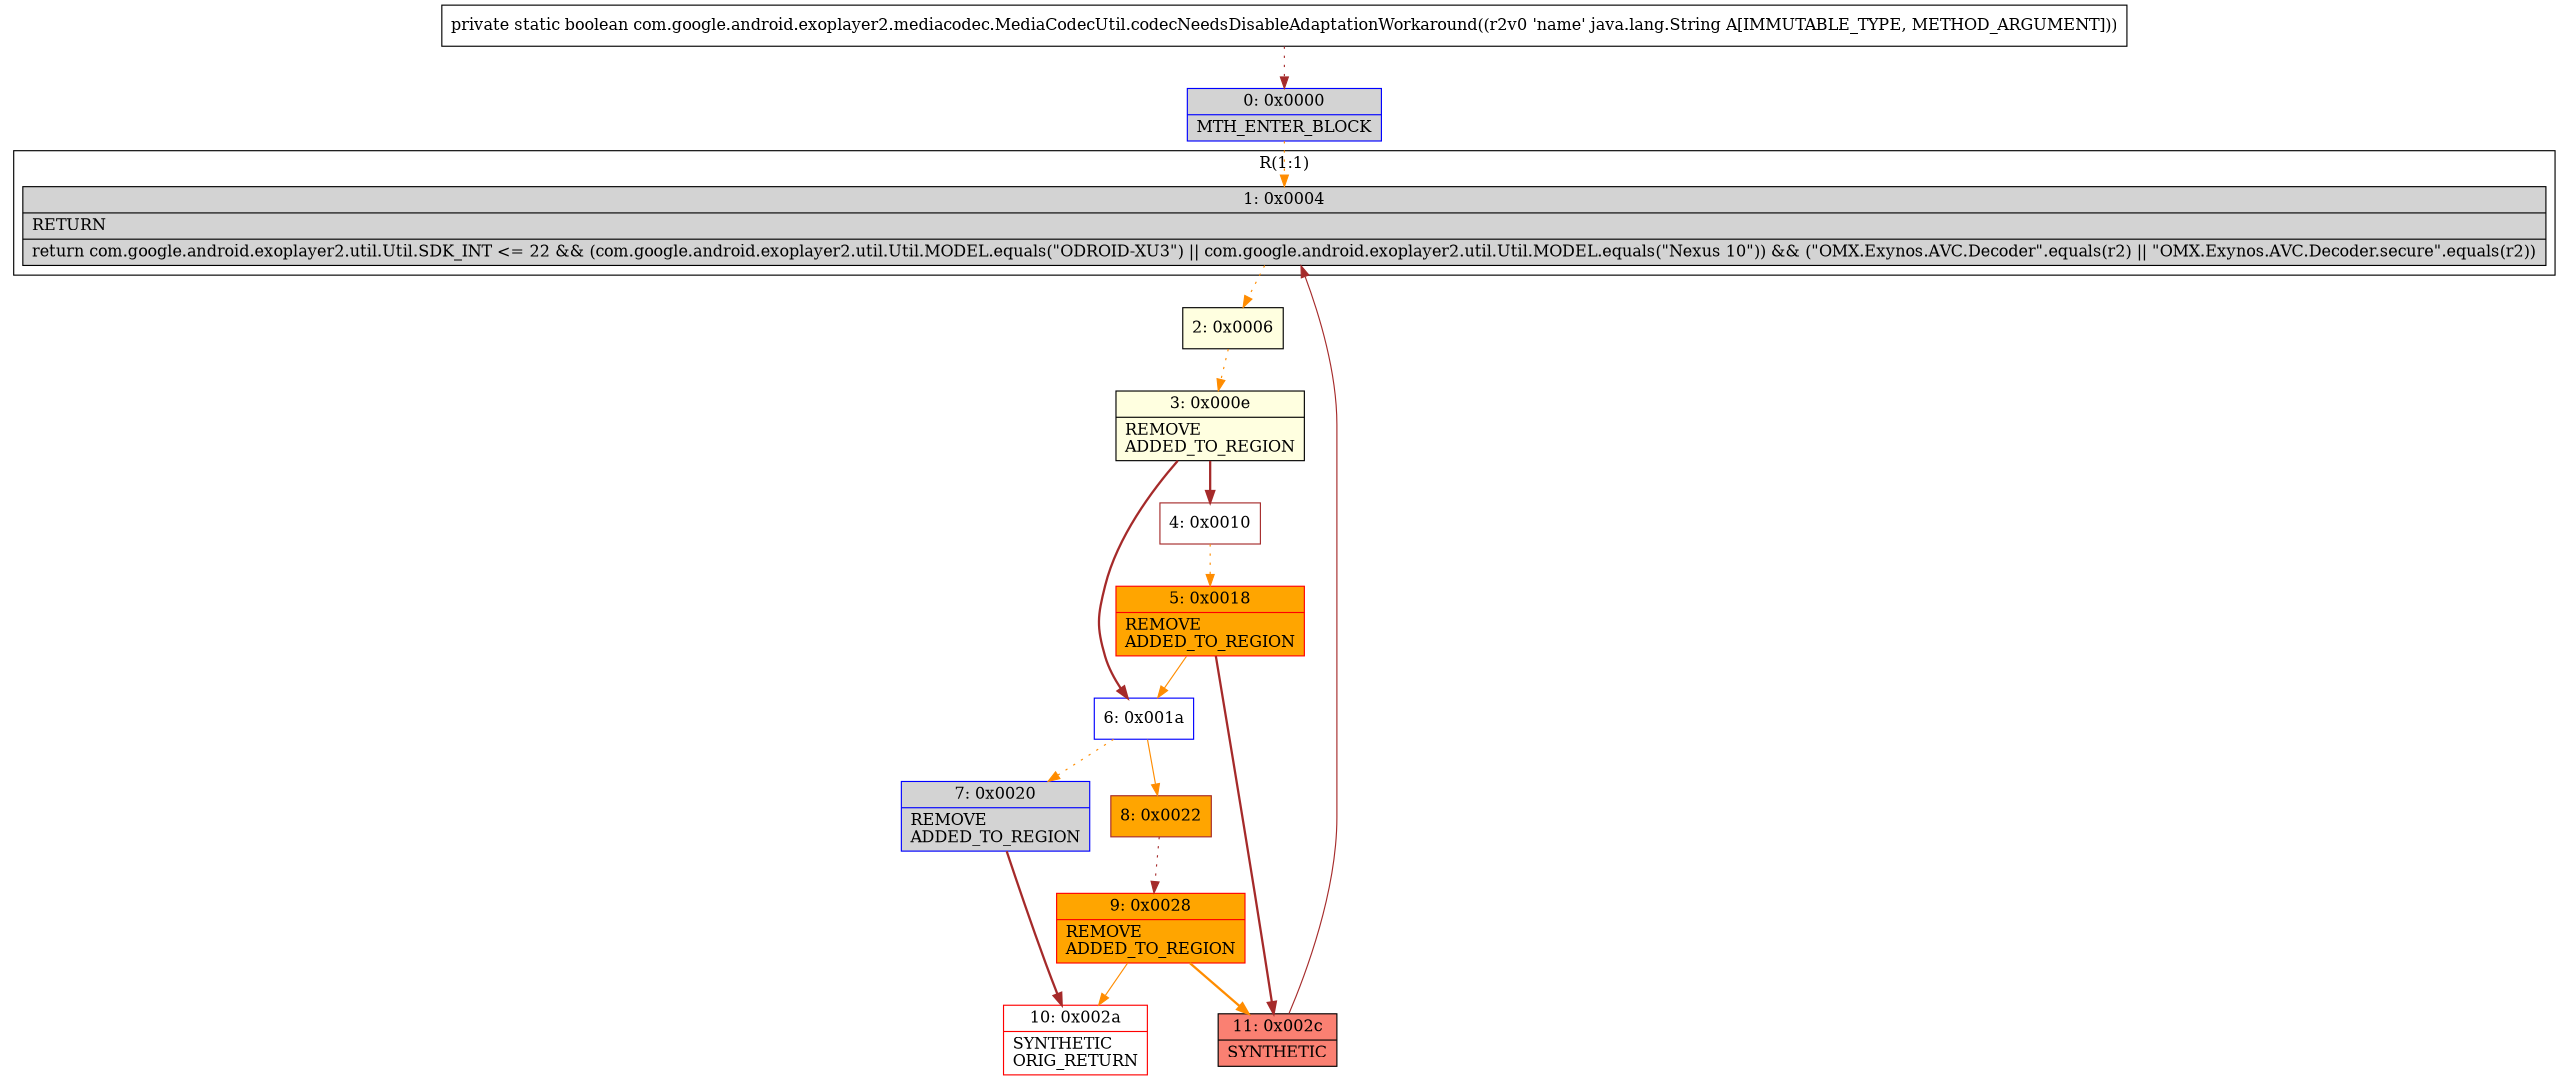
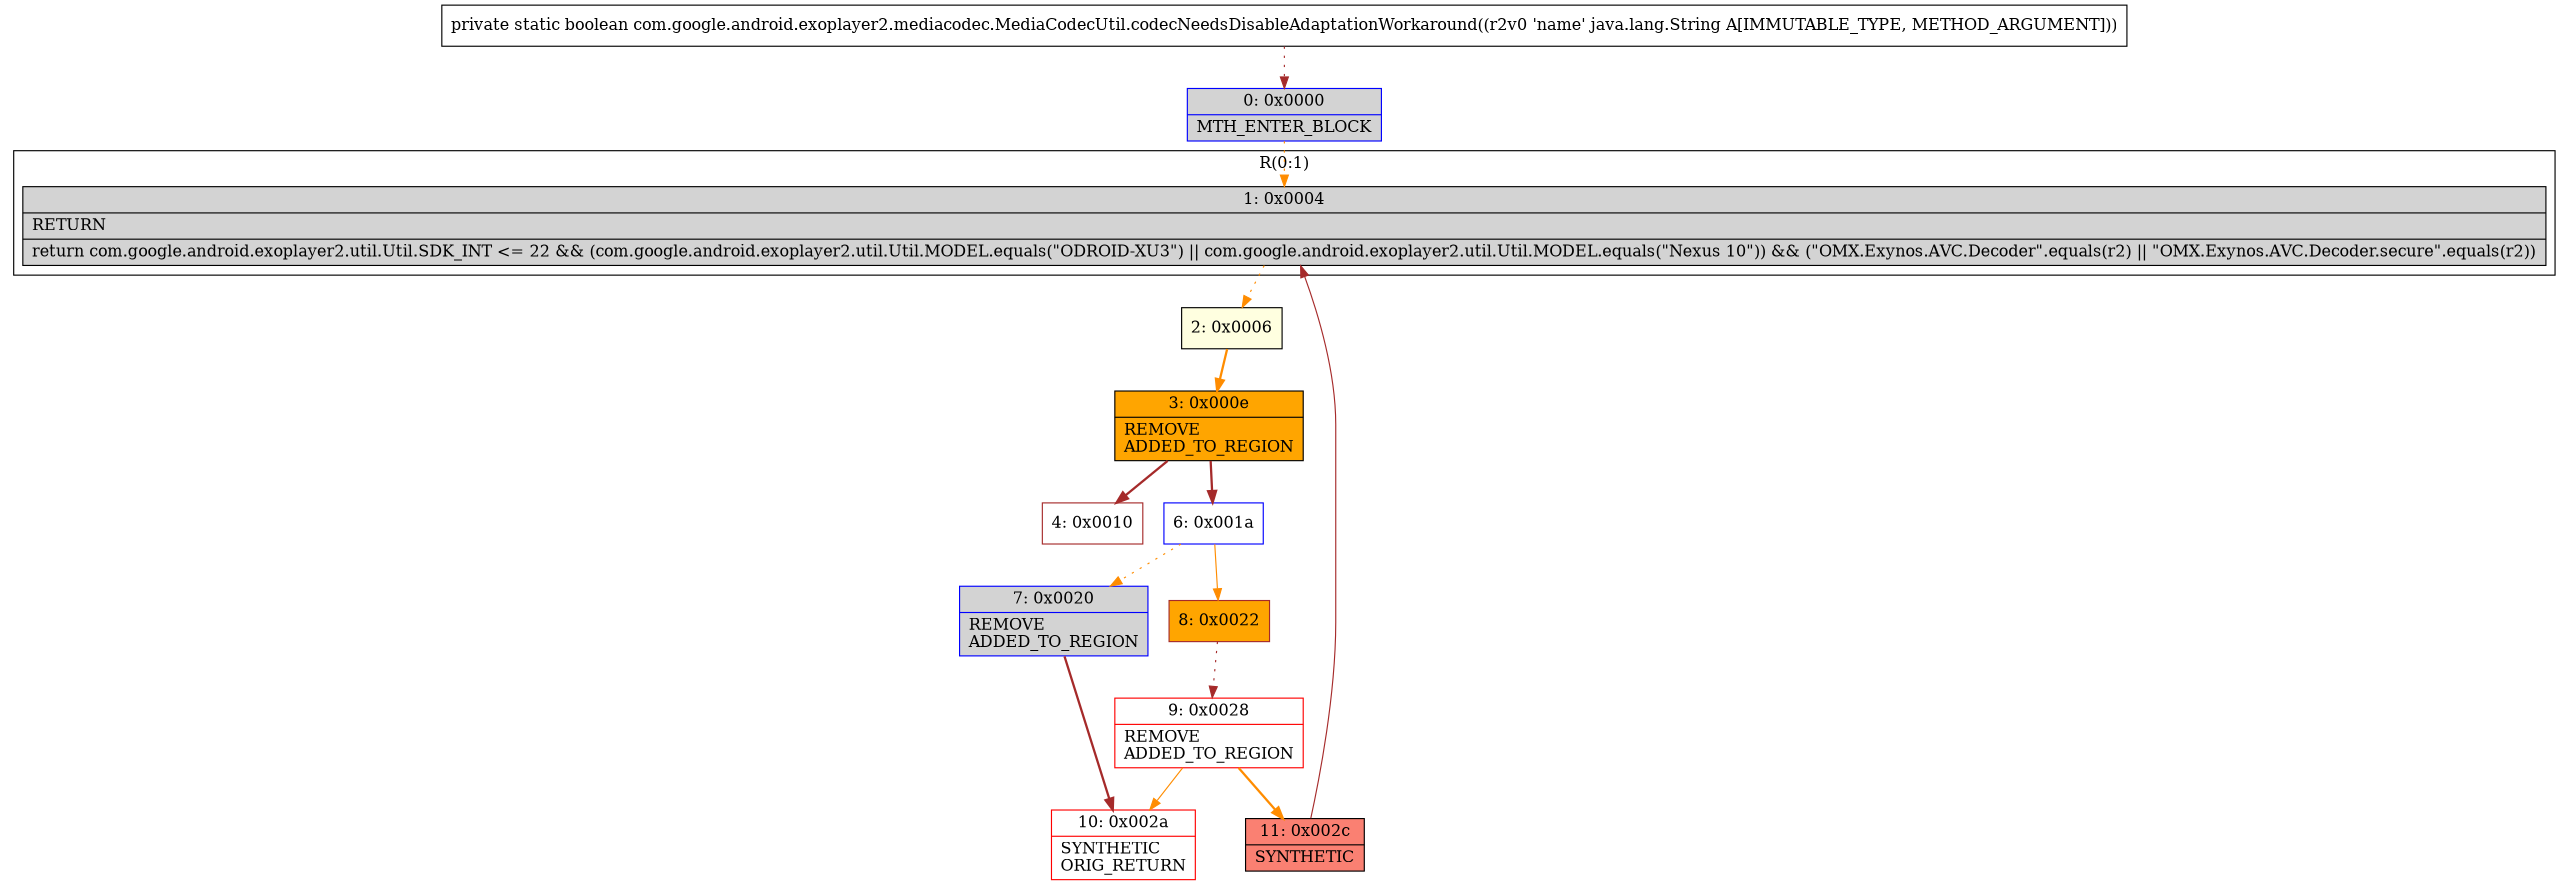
cluster "R(1:1)": label "R(1:1)" -> "R(0:1)"
edge "2: 0x0006" -> "3: 0x000e": style dotted -> bold
node "3: 0x000e": fillcolor lightyellow -> orange
node "5: 0x0018": removed
node "9: 0x0028": fillcolor orange -> white
